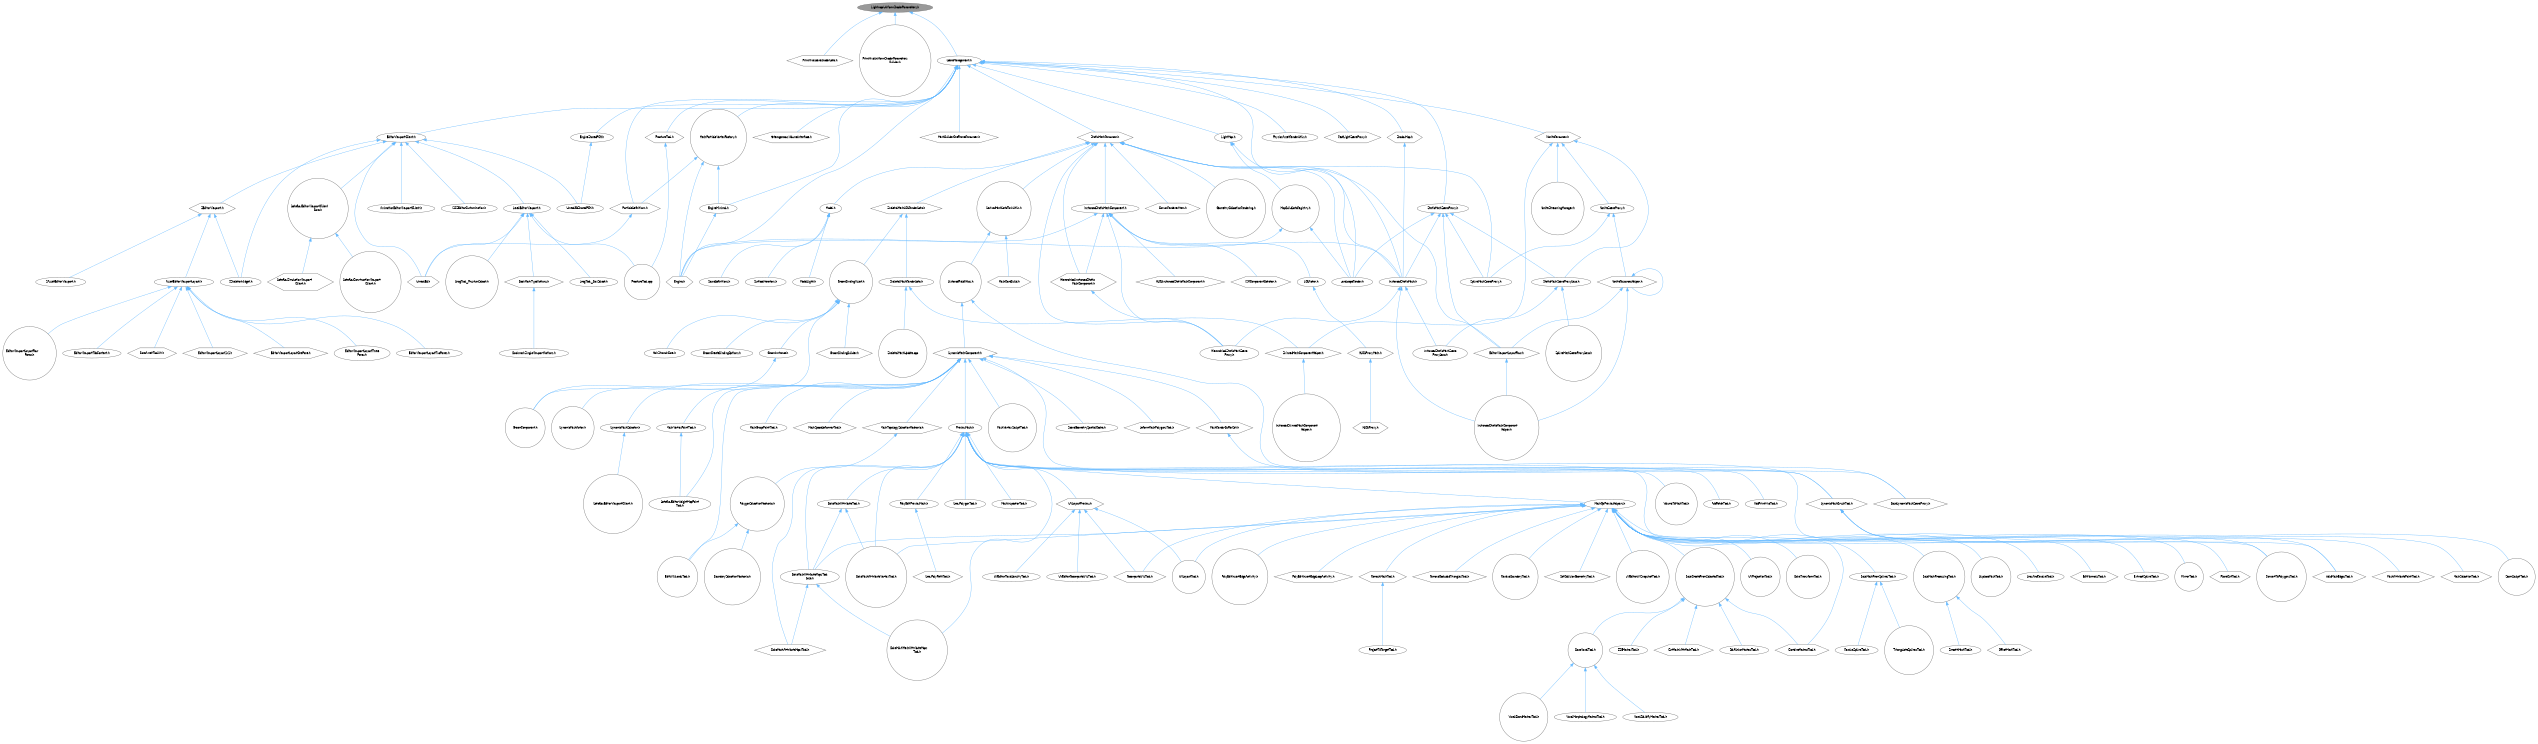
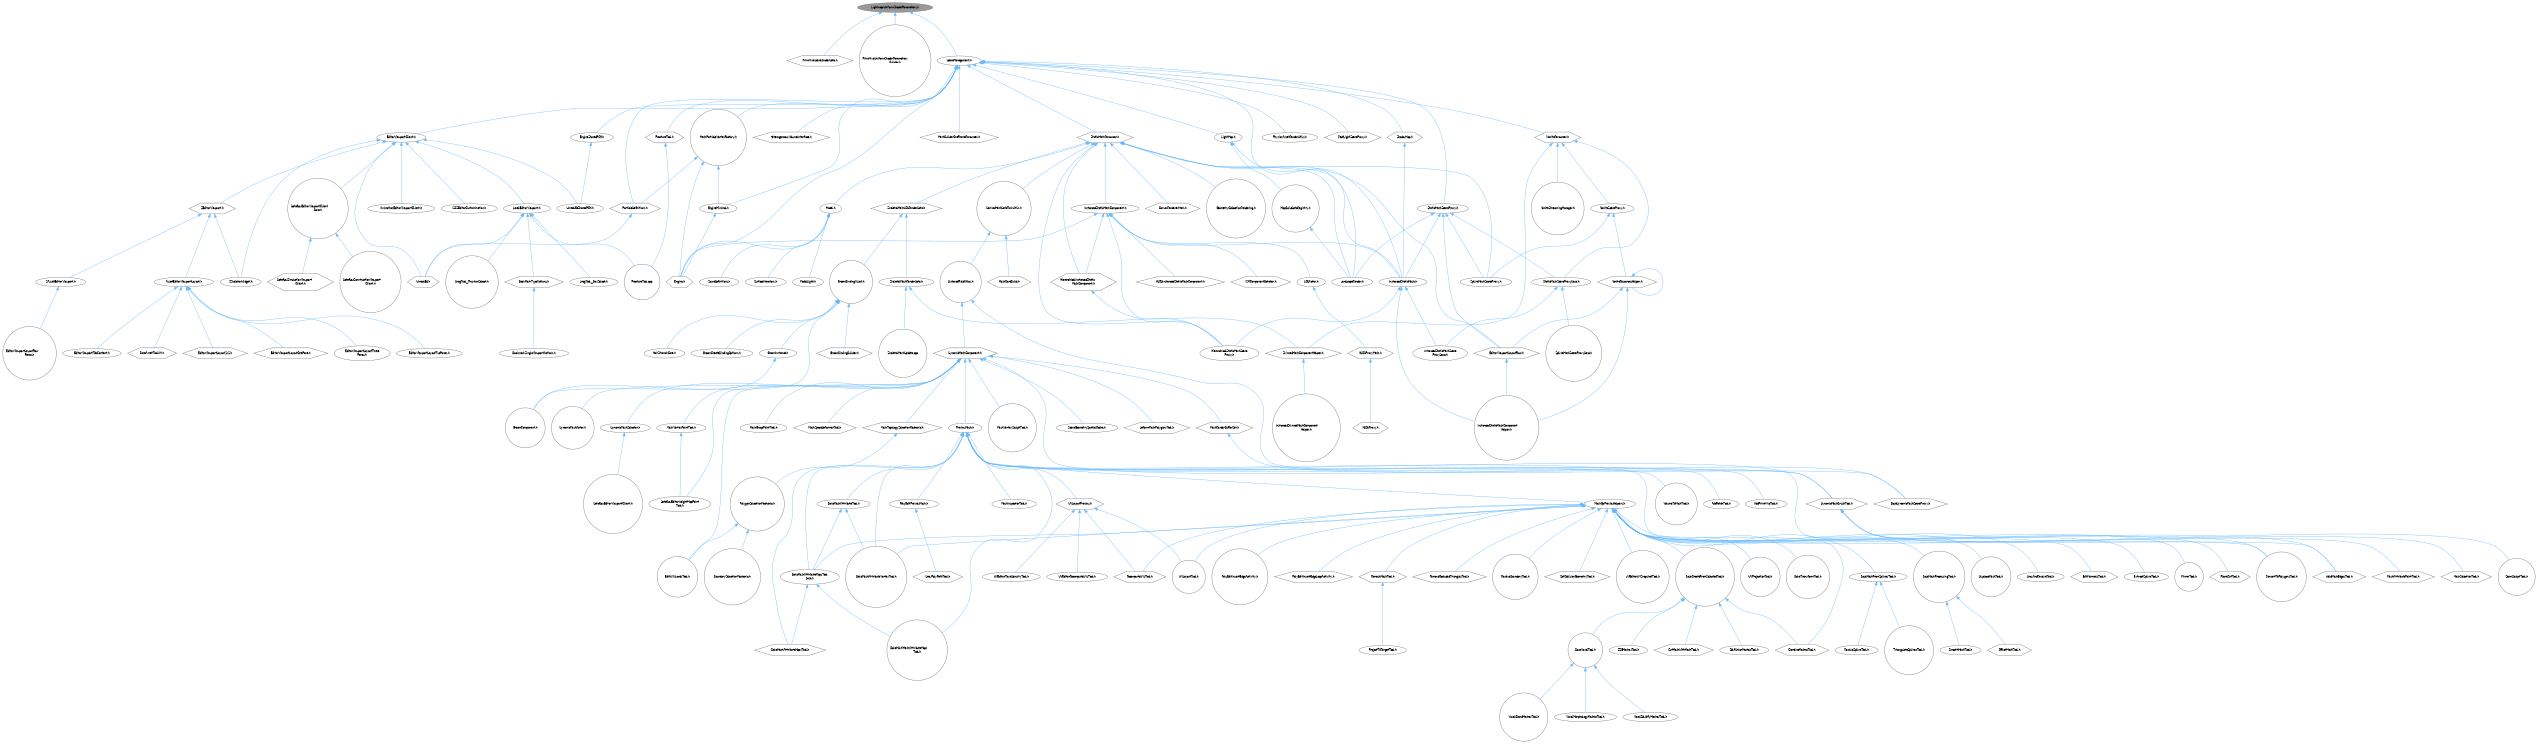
edge "Engine.h" -> "MapBuildDataRegistry.h": now "Engine.h" -> "Model.h"
edge "EditorViewportLayoutFour Panes.h" -> "AssetEditorViewportLayout.h": now "EditorViewportLayoutFour Panes.h" -> "SAssetEditorViewport.h"
node "DrawPolygonTool.h": removed
